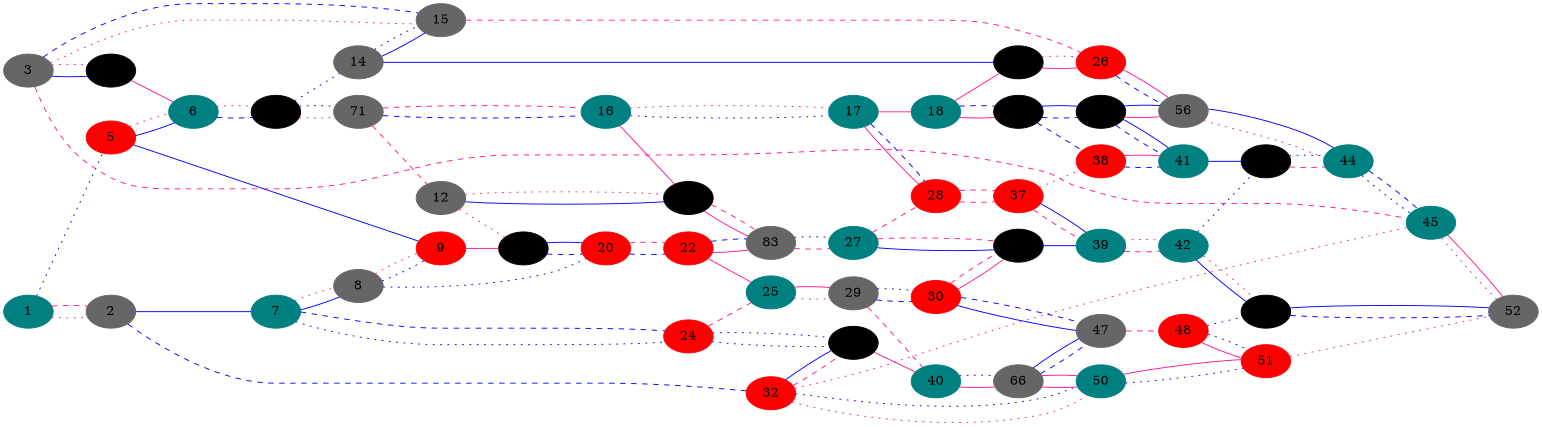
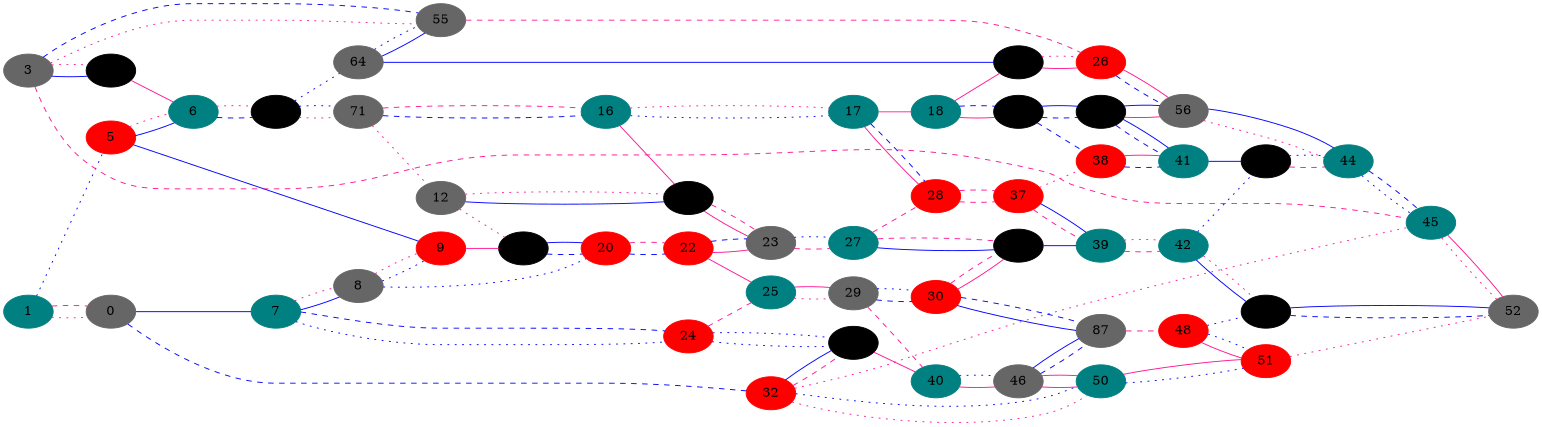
node "15": label "15" -> "55"
node "14": label "14" -> "64"
edge "71" -- "12": style dashed -> dotted
node "83": label "83" -> "23"
node "2": label "2" -> "0"
node "47": label "47" -> "87"
node "66": label "66" -> "46"
